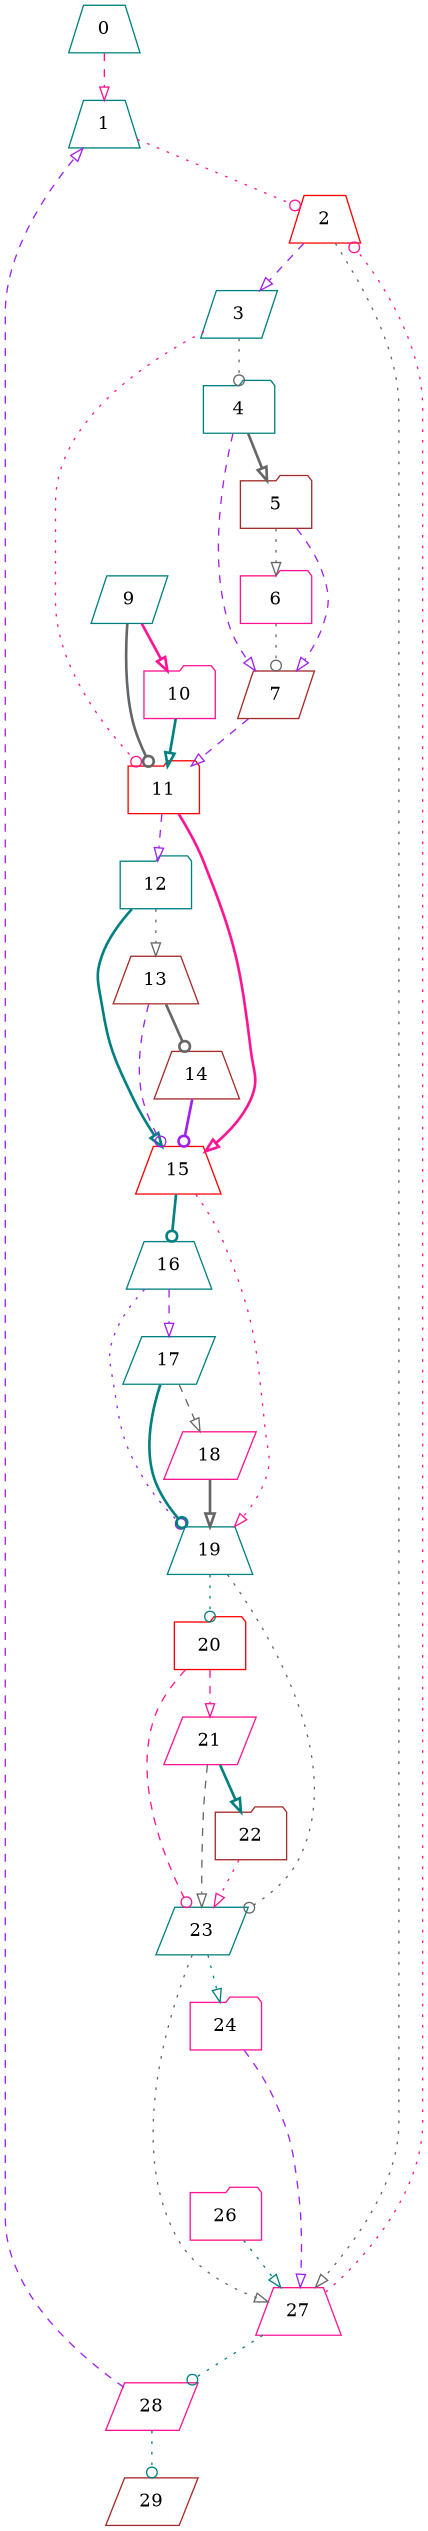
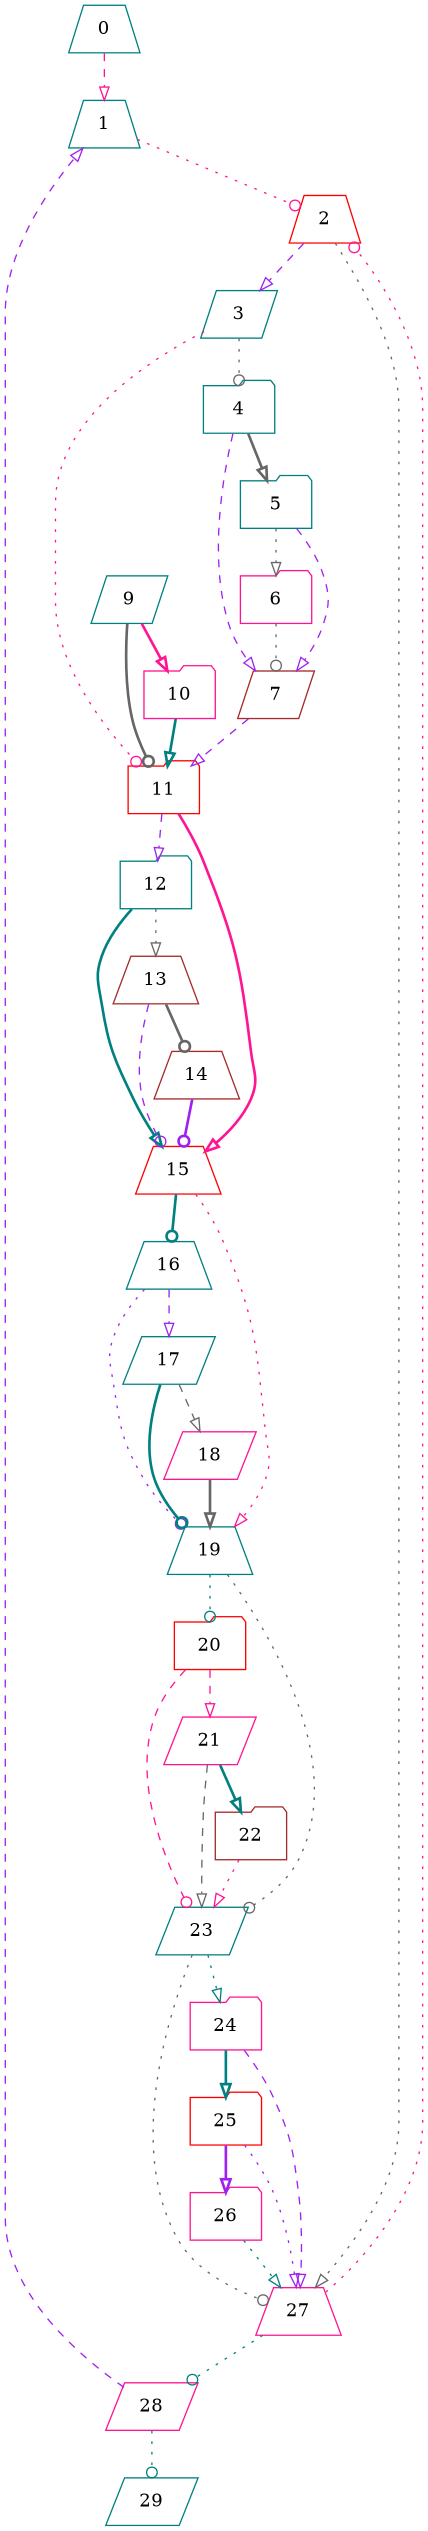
node "5": color brown -> teal
node "25": added
edge "23" -> "27": arrowhead onormal -> odot
node "29": color brown -> teal
